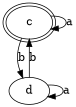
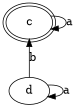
edge "c" -> "d": removed, label "b"
